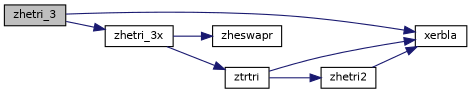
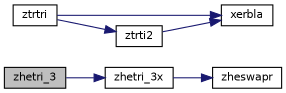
edge "zhetri_3" -> "xerbla": removed
edge "zhetri_3x" -> "ztrtri": removed
node "zhetri2": label "zhetri2" -> "ztrti2"
